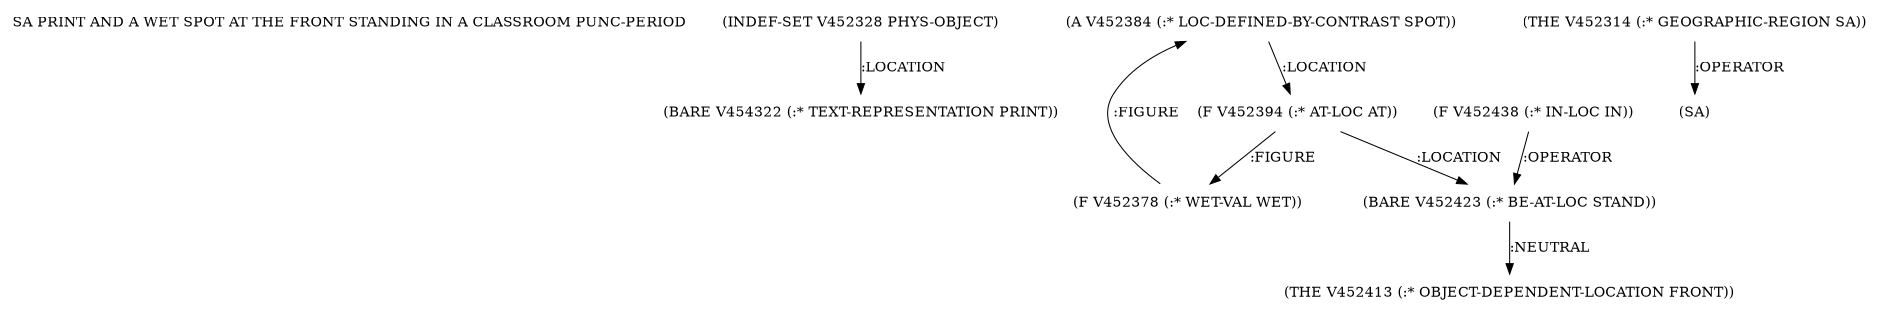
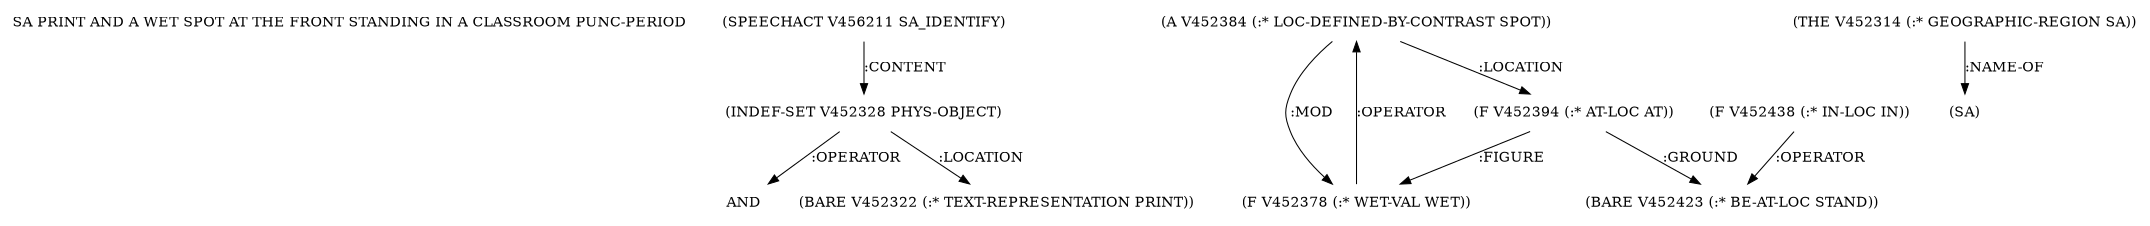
node "(SPEECHACT V456211 SA_IDENTIFY)": added
edge "(THE V452314 (:* GEOGRAPHIC-REGION SA))" -> "(SA)": label ":OPERATOR" -> ":NAME-OF"
edge "(A V452384 (:* LOC-DEFINED-BY-CONTRAST SPOT))" -> "(F V452378 (:* WET-VAL WET))": added, label ":MOD"
node "(BARE V454322 (:* TEXT-REPRESENTATION PRINT))": label "(BARE V454322 (:* TEXT-REPRESENTATION PRINT))" -> "(BARE V452322 (:* TEXT-REPRESENTATION PRINT))"
edge "(F V452378 (:* WET-VAL WET))" -> "(A V452384 (:* LOC-DEFINED-BY-CONTRAST SPOT))": label ":FIGURE" -> ":OPERATOR"
edge "(F V452394 (:* AT-LOC AT))" -> "(BARE V452423 (:* BE-AT-LOC STAND))": label ":LOCATION" -> ":GROUND"
node "AND": added
node "(THE V452413 (:* OBJECT-DEPENDENT-LOCATION FRONT))": removed
